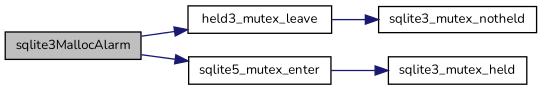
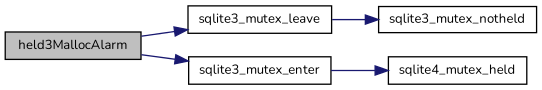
node "held3_mutex_leave": label "held3_mutex_leave" -> "sqlite3_mutex_leave"
node "sqlite3MallocAlarm": label "sqlite3MallocAlarm" -> "held3MallocAlarm"
node "sqlite5_mutex_enter": label "sqlite5_mutex_enter" -> "sqlite3_mutex_enter"
node "sqlite3_mutex_held": label "sqlite3_mutex_held" -> "sqlite4_mutex_held"
